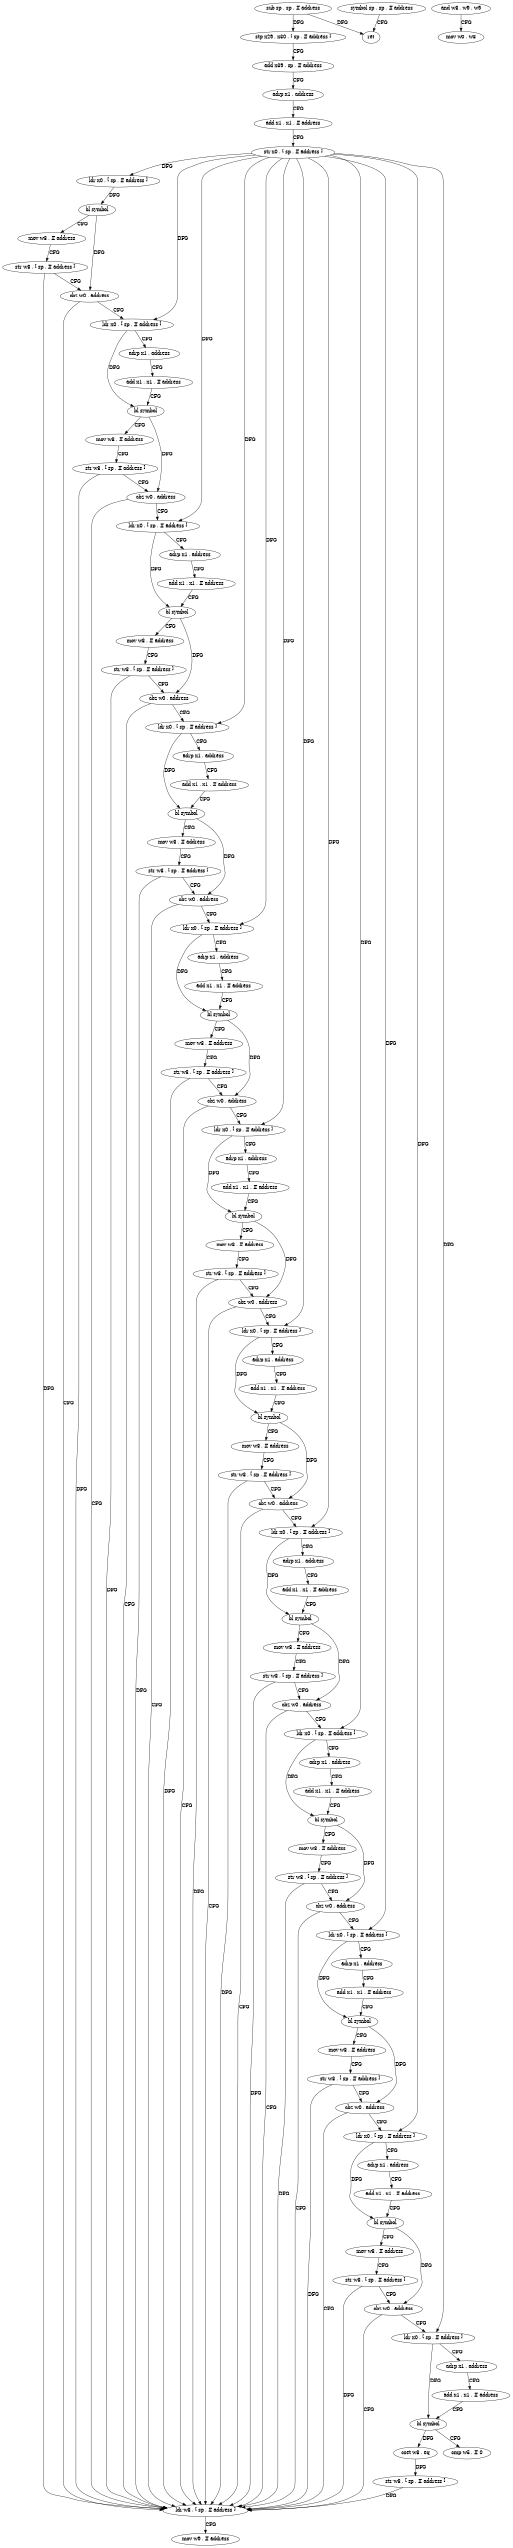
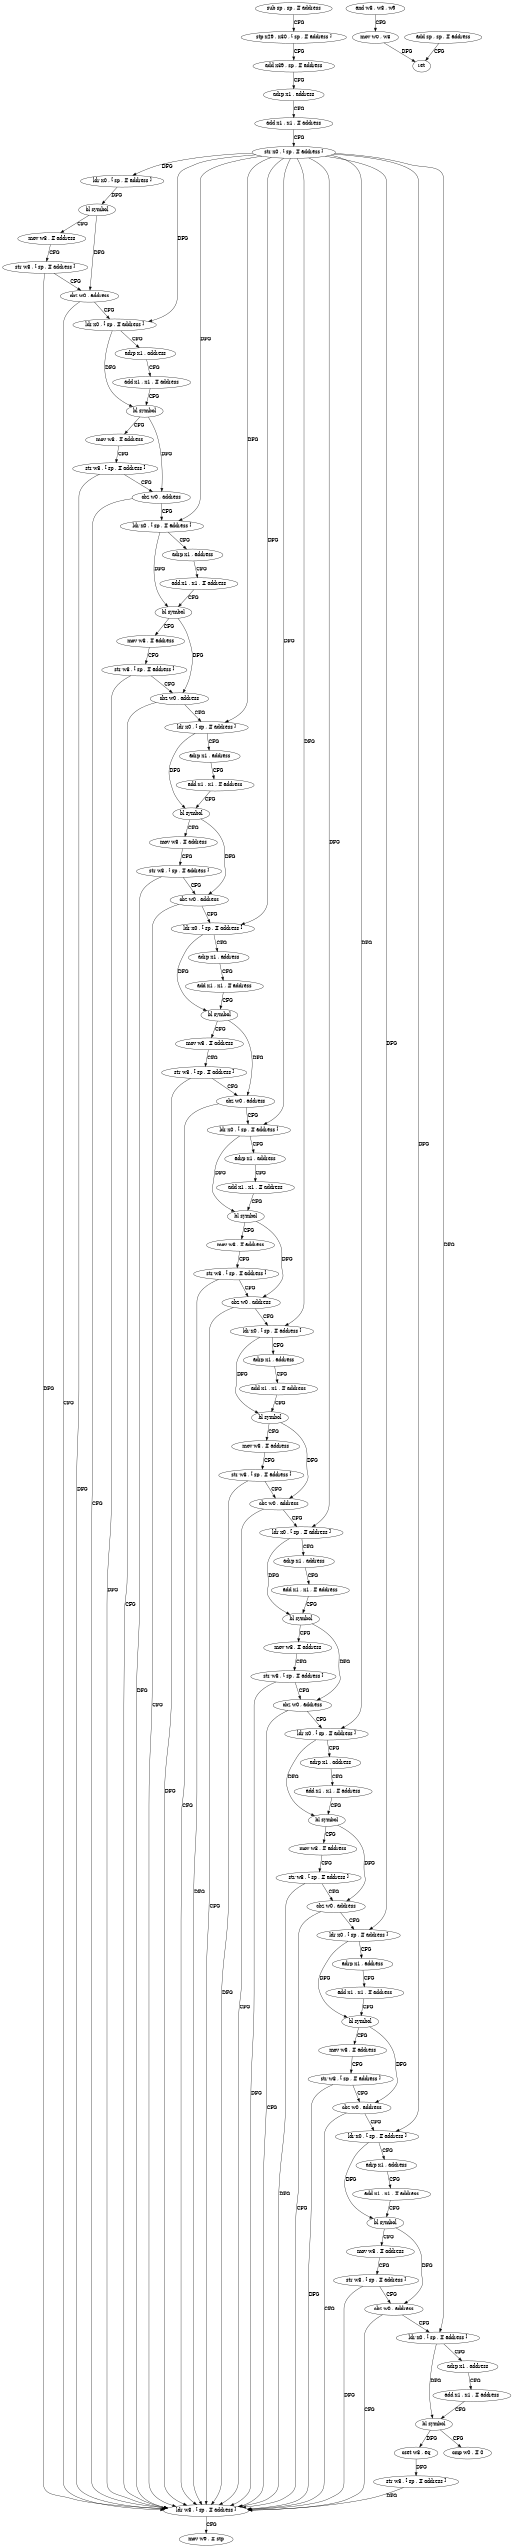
node "symbol sp , sp , # address": label "symbol sp , sp , # address" -> "add sp , sp , # address"
node "and w8 , w9 , w9": label "and w8 , w9 , w9" -> "and w8 , w8 , w9"
edge "sub sp , sp , # address" -> "stp x29 , x30 , [ sp , # address ]": label "DFG" -> "CFG"
edge "sub sp , sp , # address" -> "ret": now "mov w0 , w8" -> "ret"
node "cmp w5 , # 0": label "cmp w5 , # 0" -> "cmp w0 , # 0"
node "mov w9 , # address": label "mov w9 , # address" -> "mov w9 , # stp"
